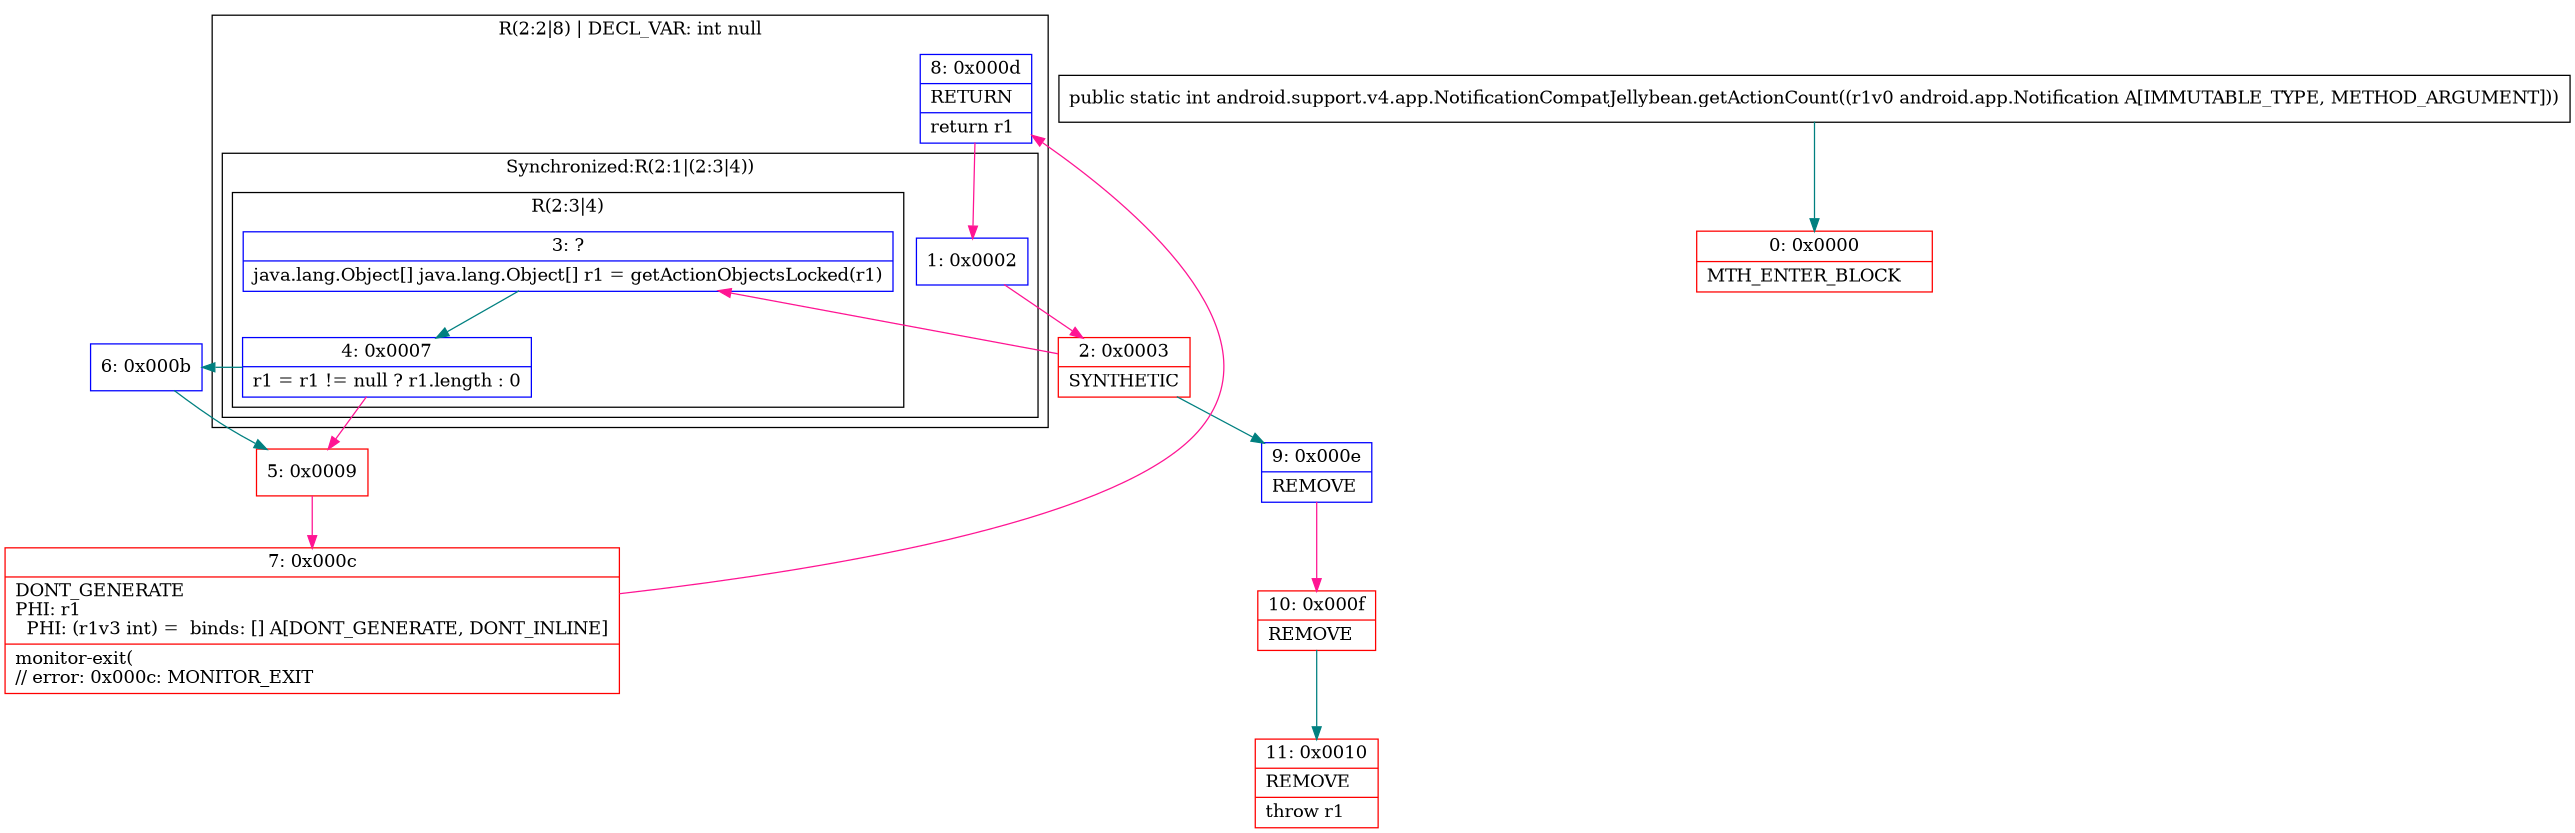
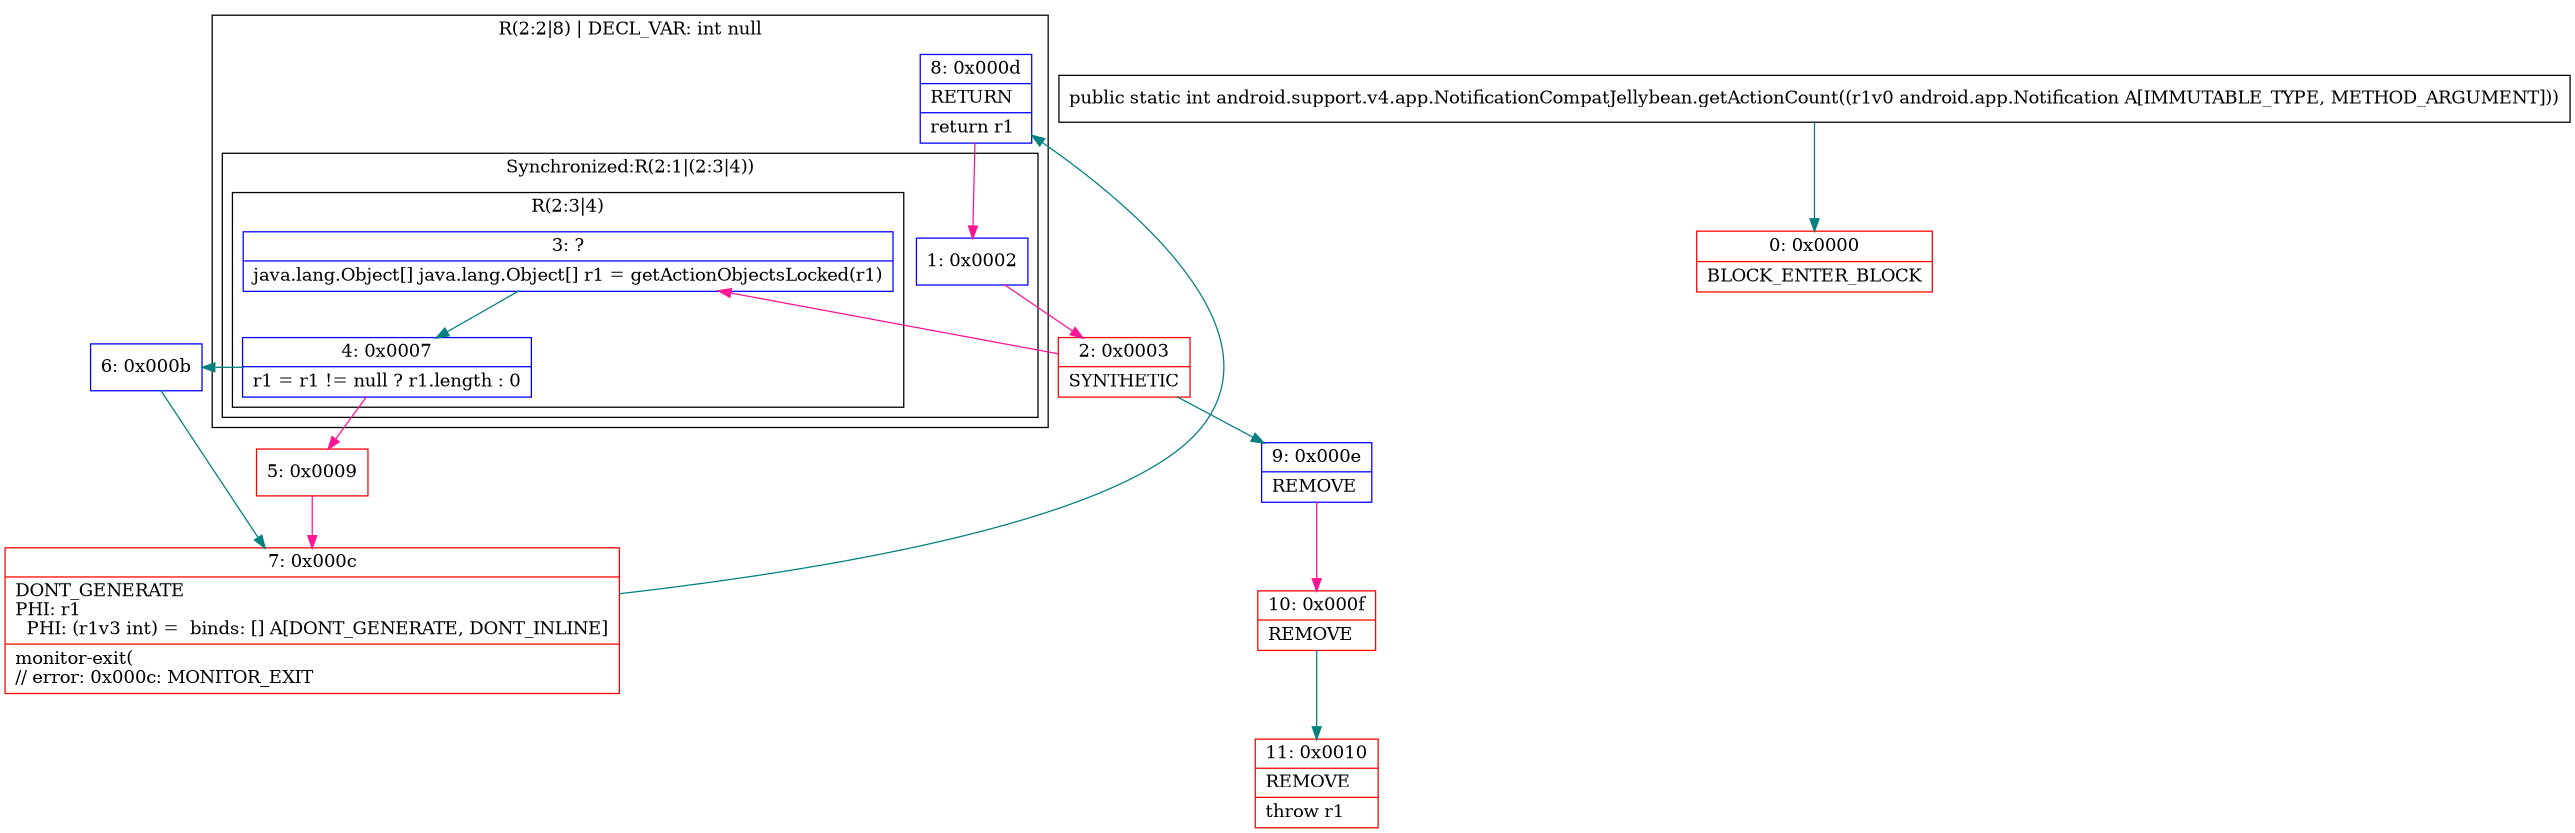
node "0: 0x0000": text "MTH_ENTER_BLOCK" -> "BLOCK_ENTER_BLOCK"
edge "6: 0x000b" -> "5: 0x0009": now "6: 0x000b" -> "7: 0x000c"
edge "7: 0x000c" -> "8: 0x000d": color deeppink -> teal
